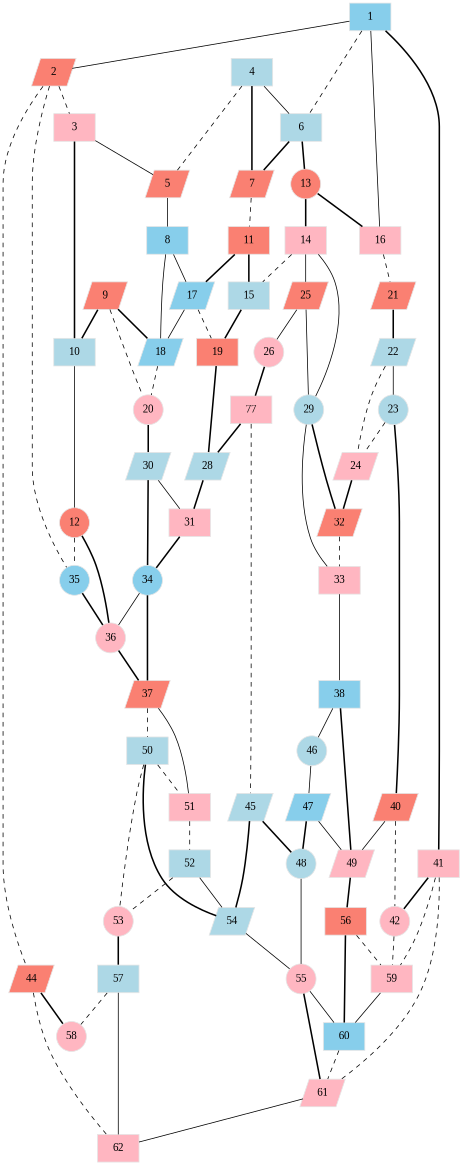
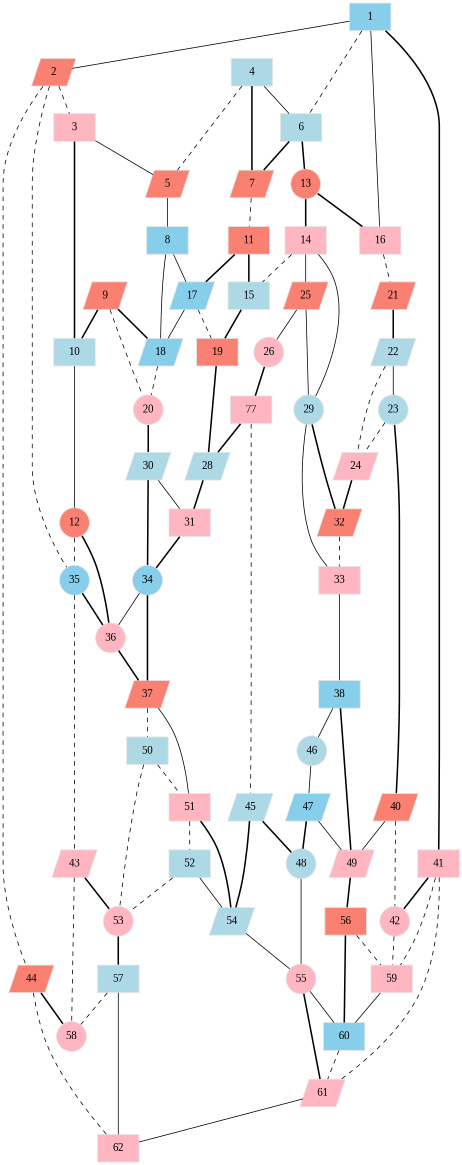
edge "50" -- "54": now "51" -- "54"
node "43": added
